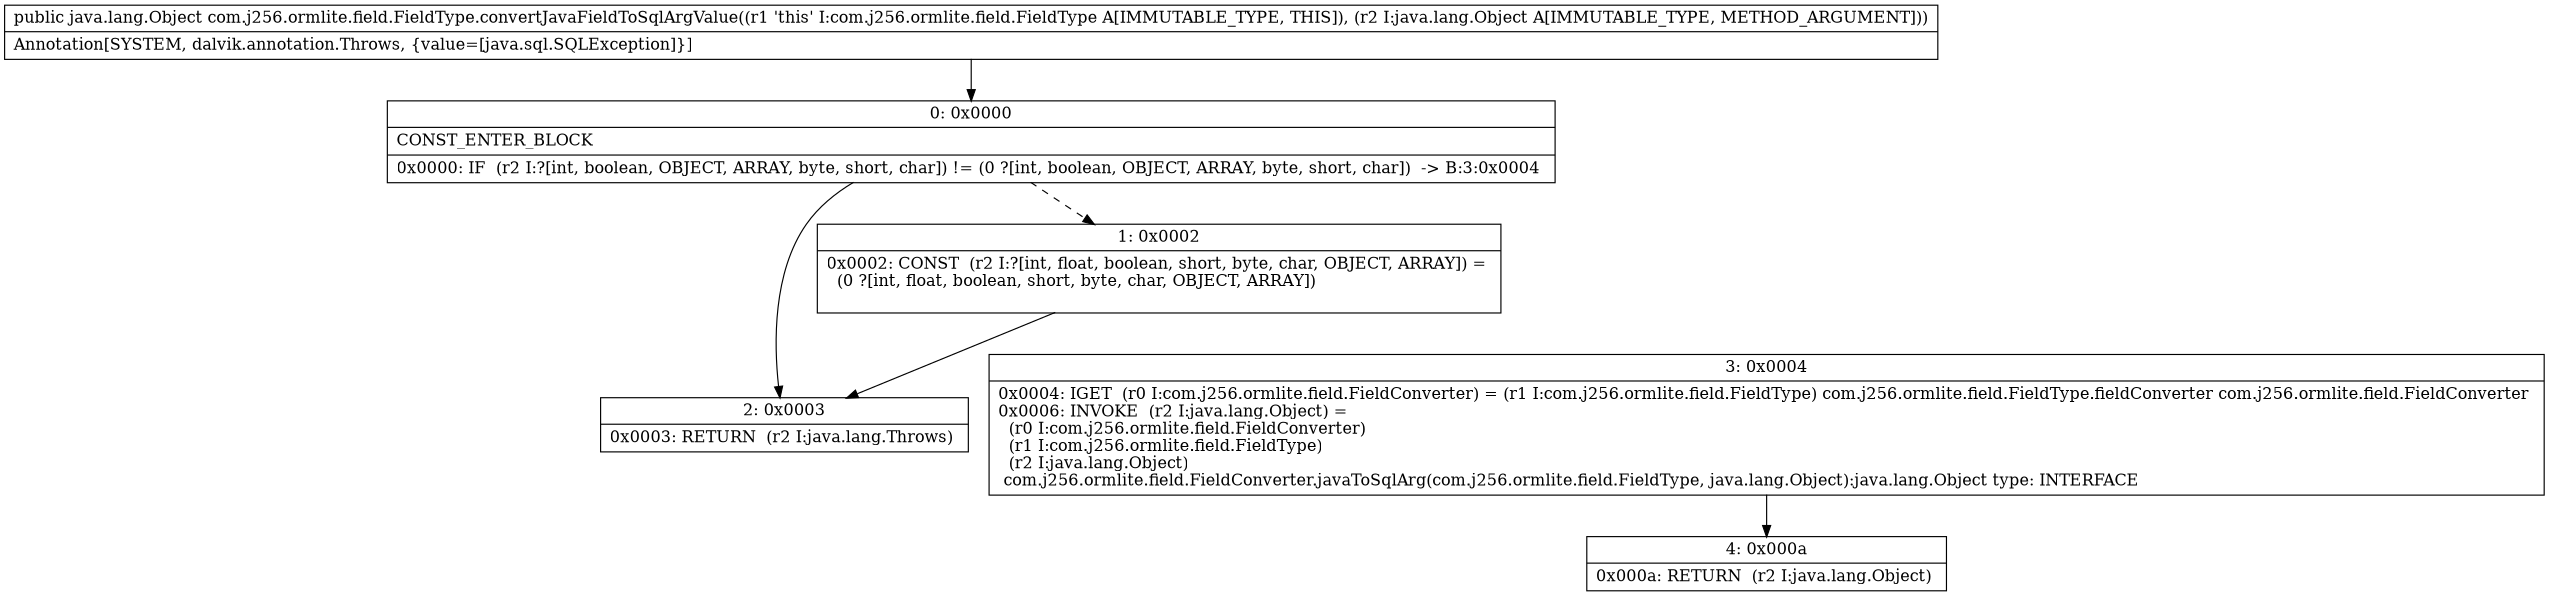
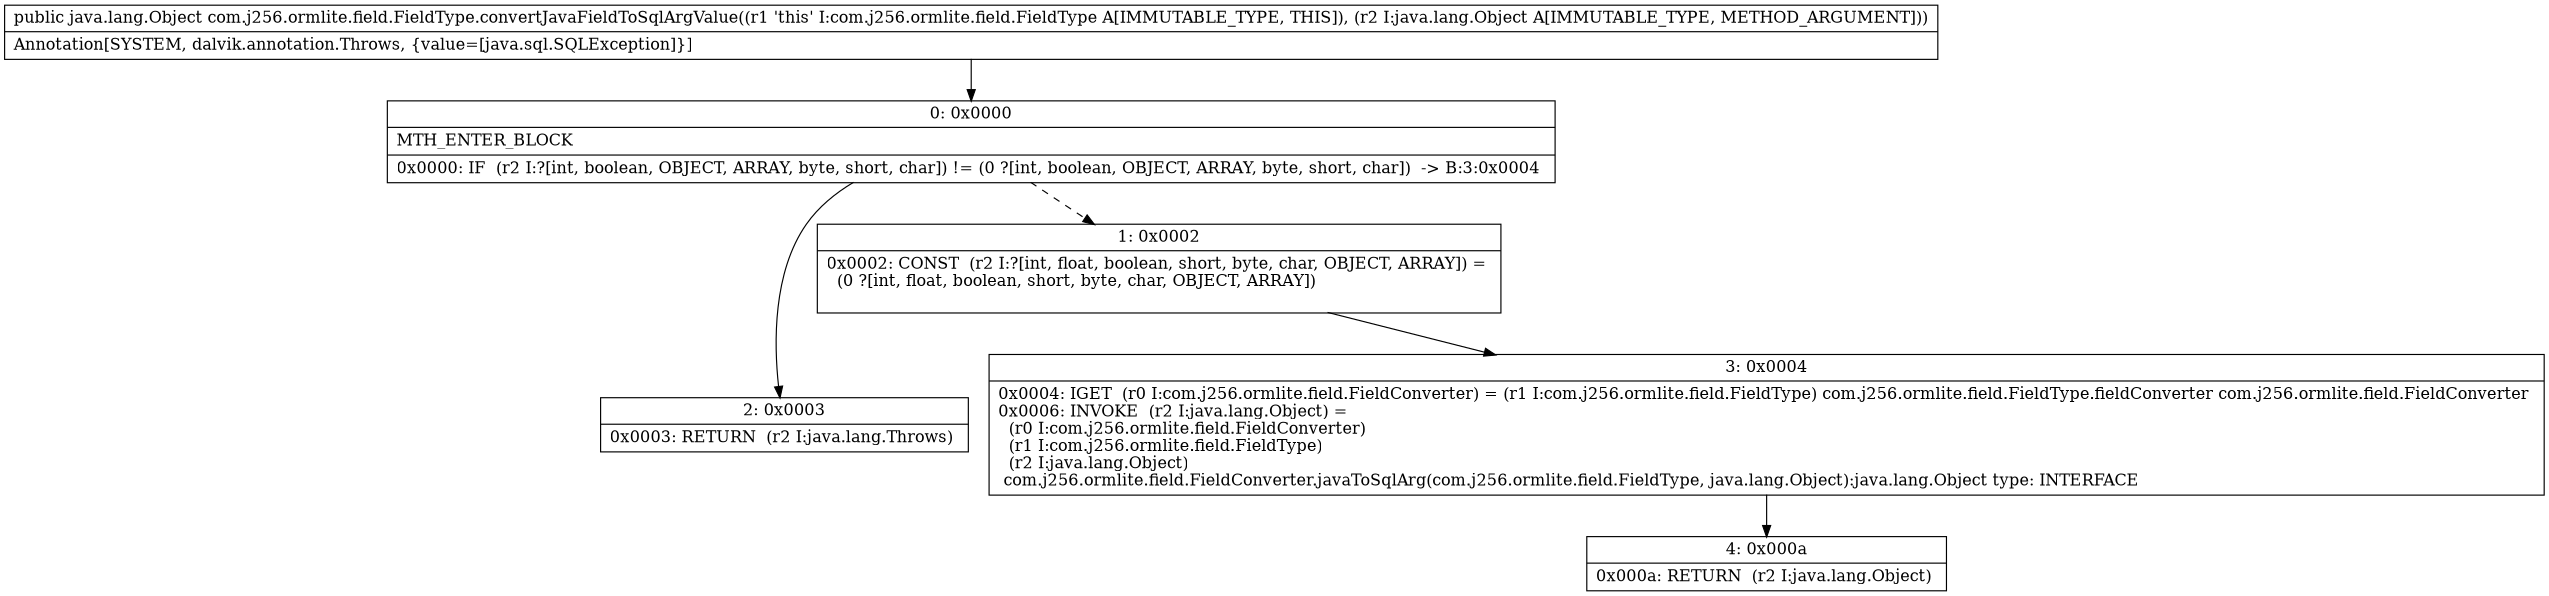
node "0: 0x0000": text "CONST_ENTER_BLOCK" -> "MTH_ENTER_BLOCK"
edge "1: 0x0002" -> "2: 0x0003": now "1: 0x0002" -> "3: 0x0004"
